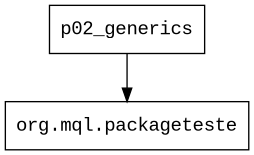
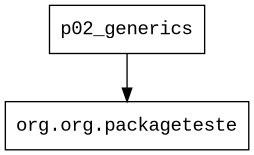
node "org.mql.packageteste": label "org.mql.packageteste" -> "org.org.packageteste"
